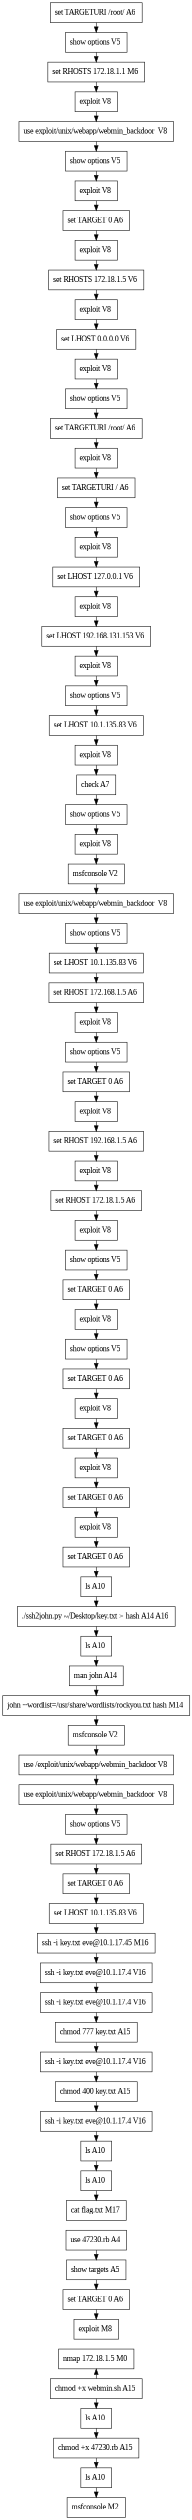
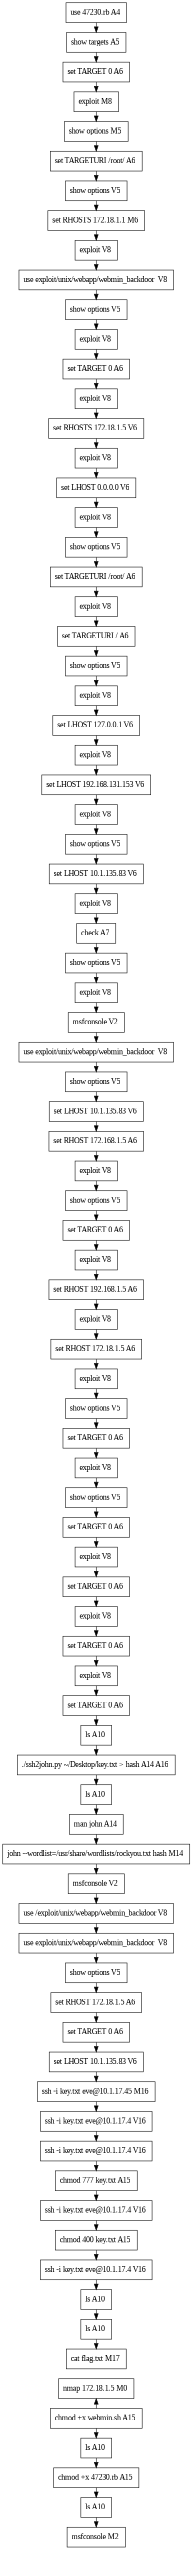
node "show options M5": added
